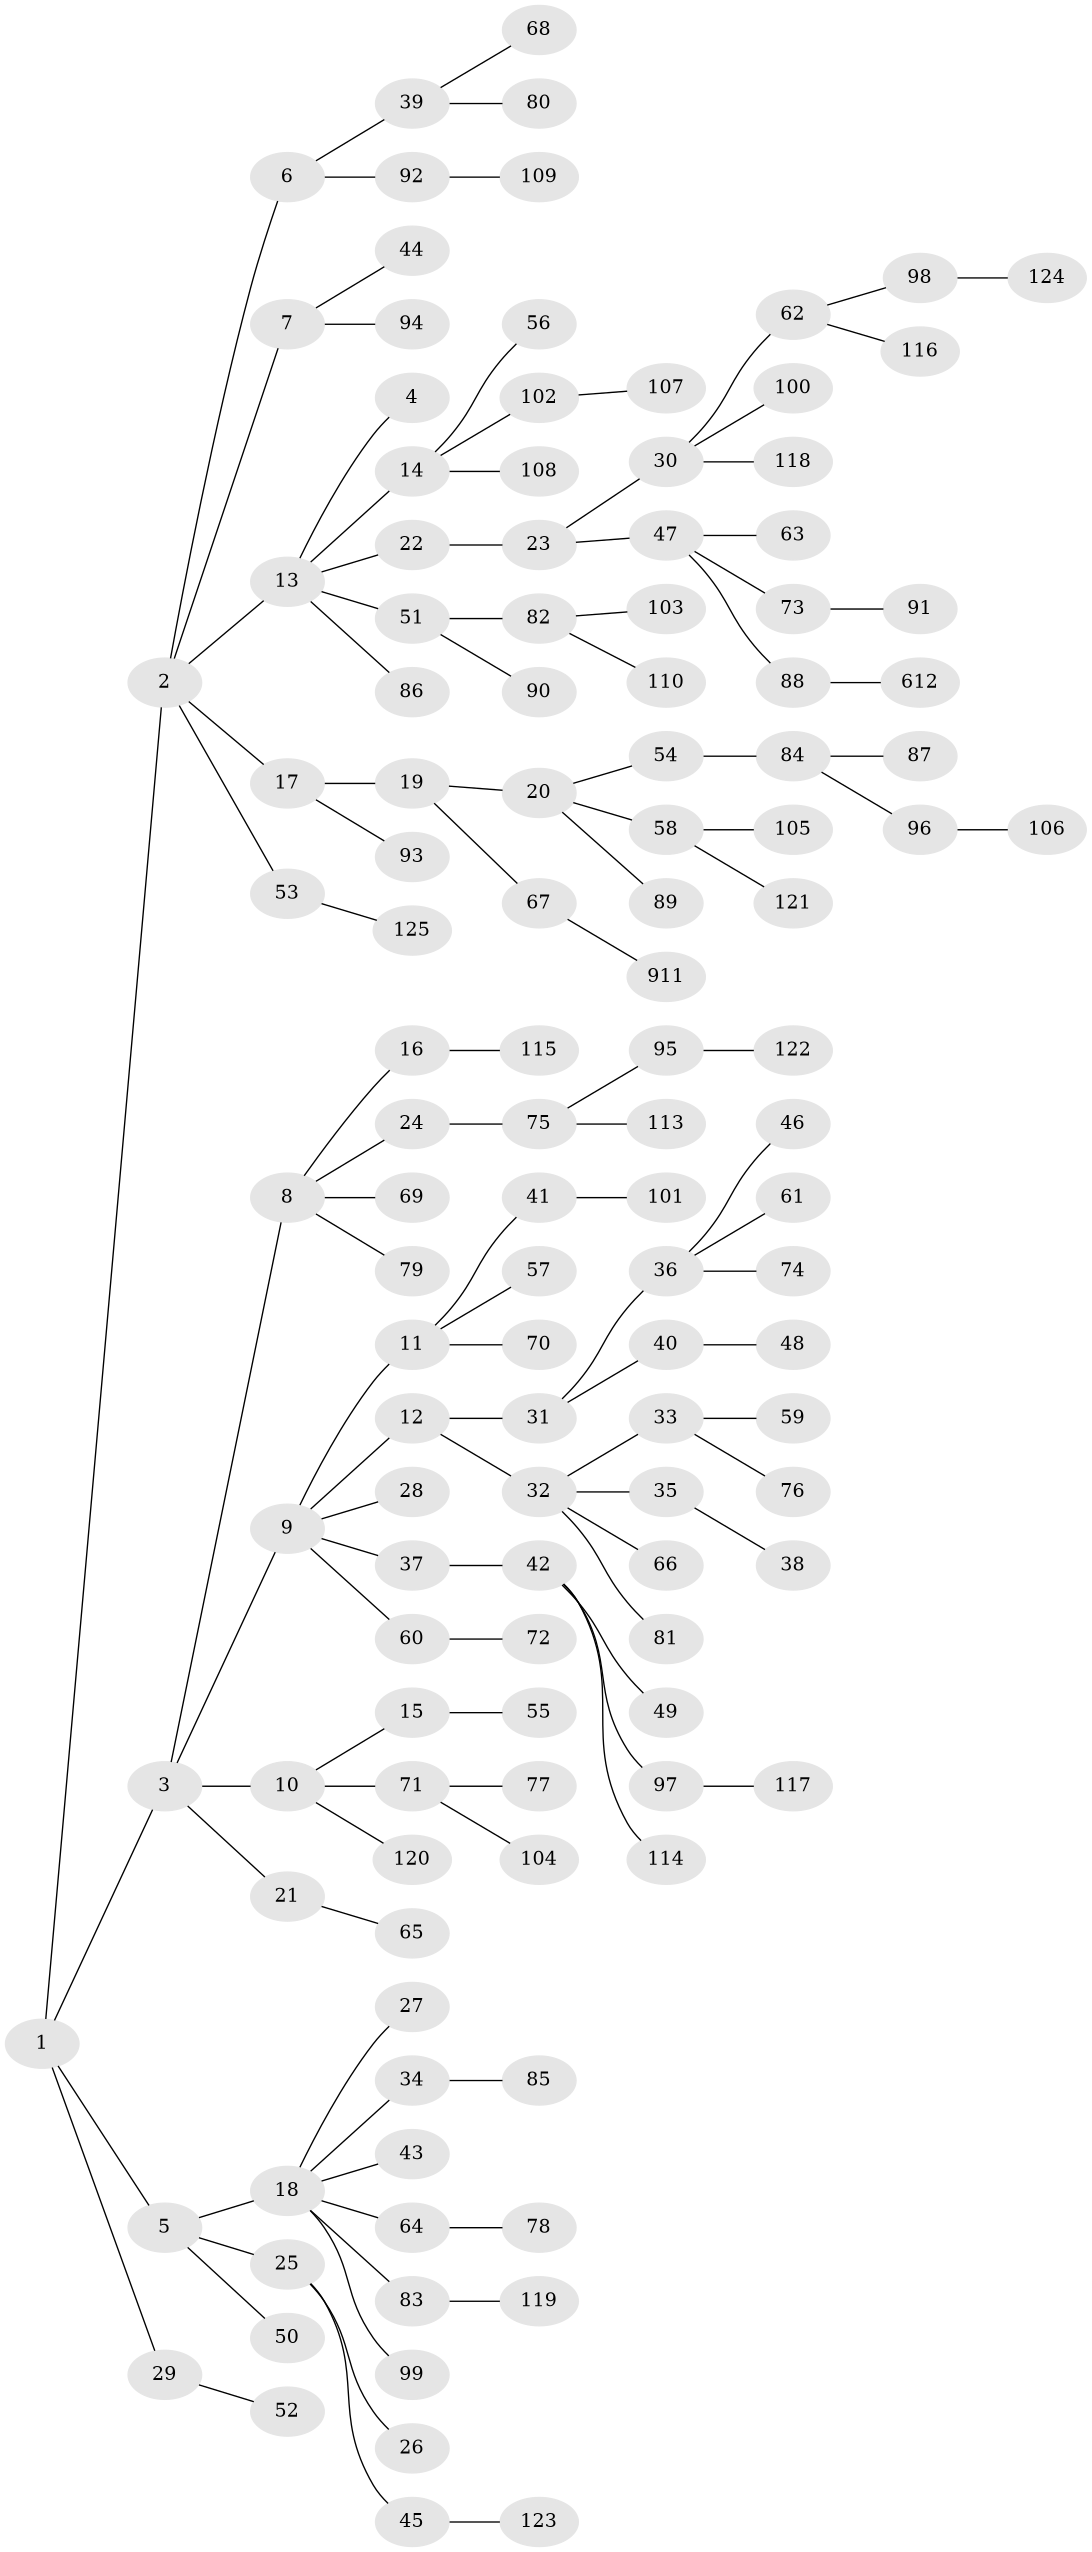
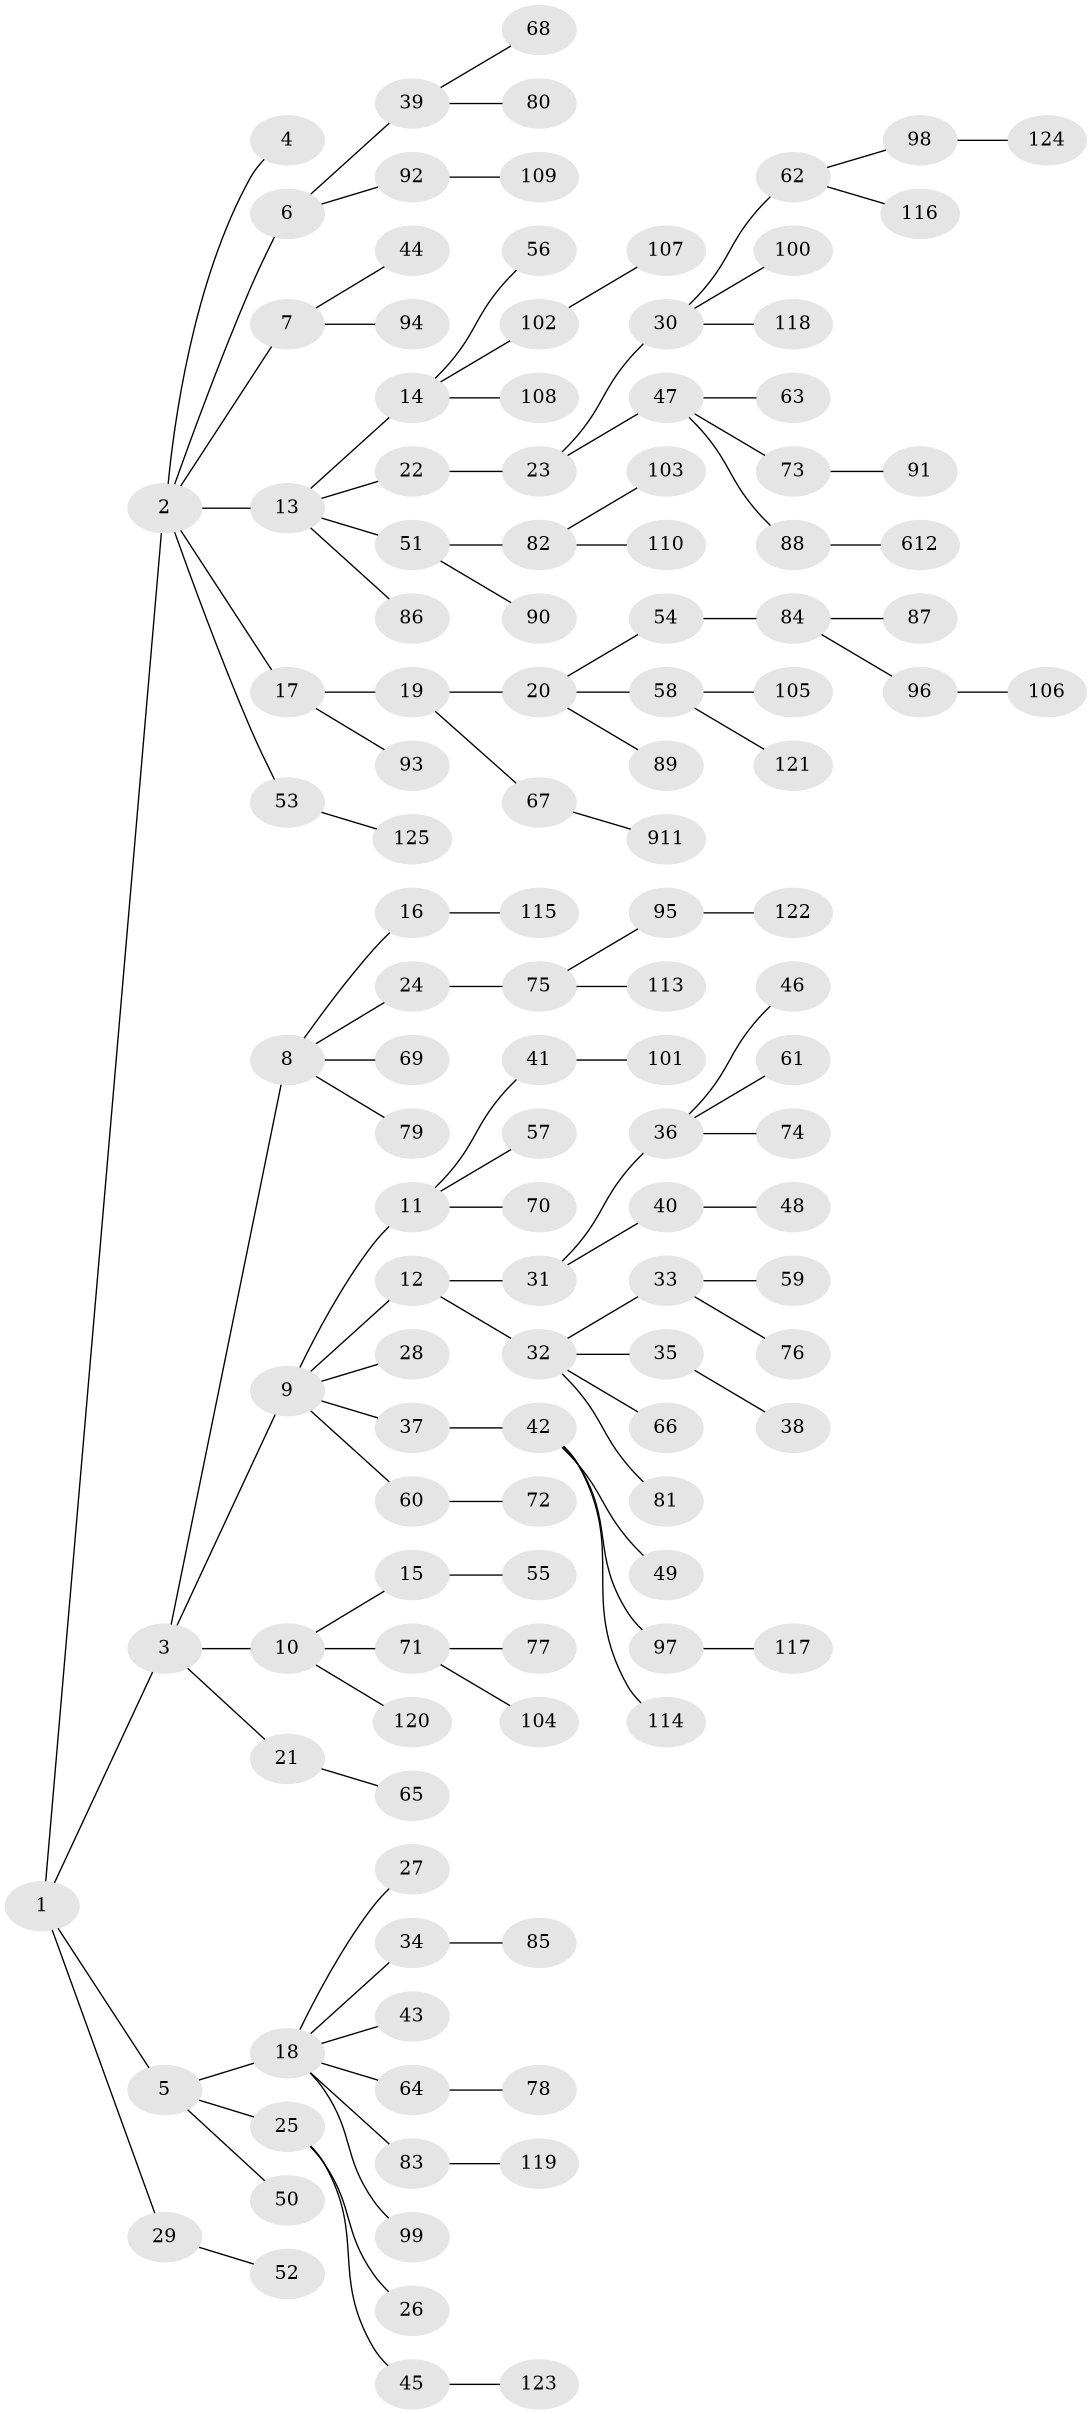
edge "4" -- "13": now "4" -- "2"
